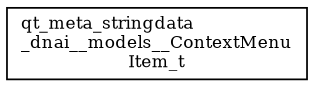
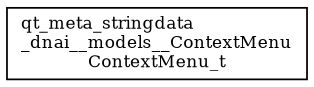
node "qt_meta_stringdata _dnai__models__ContextMenu Item_t": label "qt_meta_stringdata _dnai__models__ContextMenu Item_t" -> "qt_meta_stringdata _dnai__models__ContextMenu ContextMenu_t"
